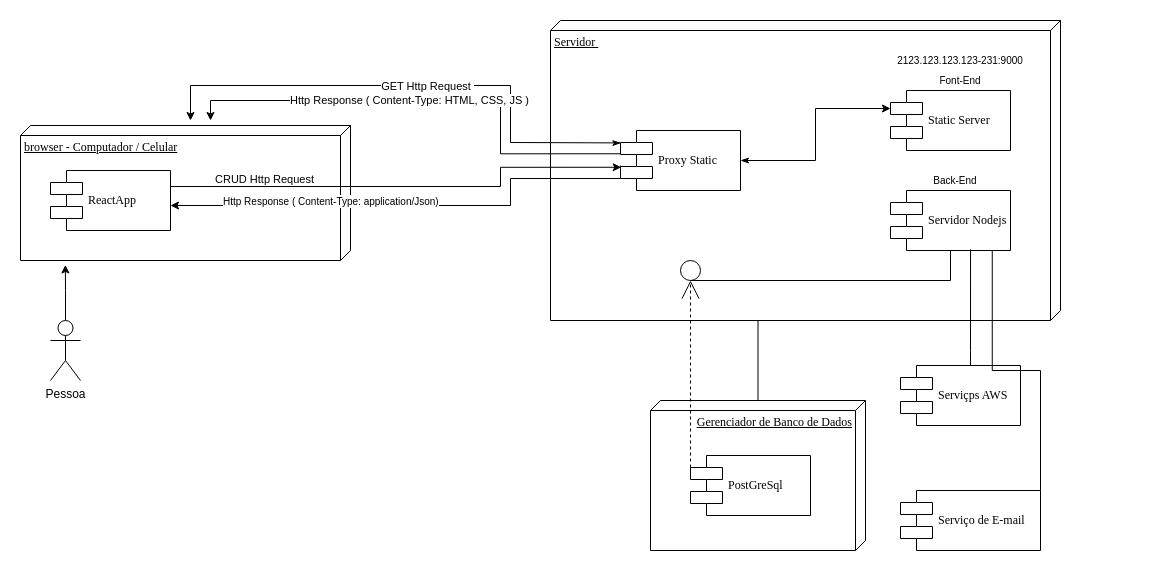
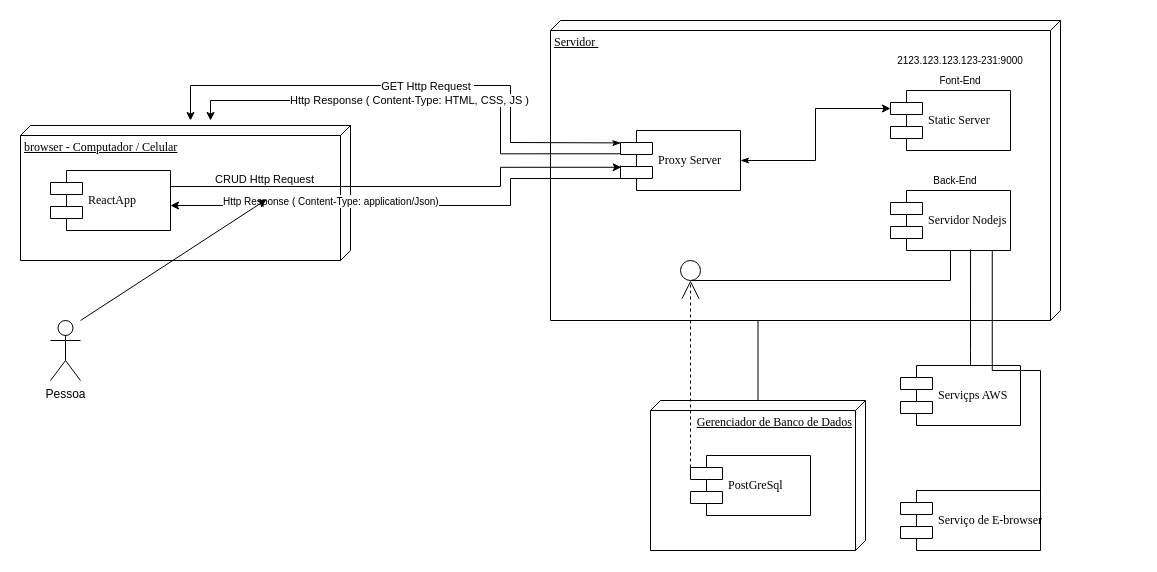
node "Proxy Static": label "Proxy Static" -> "Proxy Server"
edge "Pessoa" -> "browser - Computador / Celular": now "Pessoa" -> "Http Response ( Content-Type: application/Json)"
node "Serviço de E-mail": label "Serviço de E-mail" -> "Serviço de E-browser"
